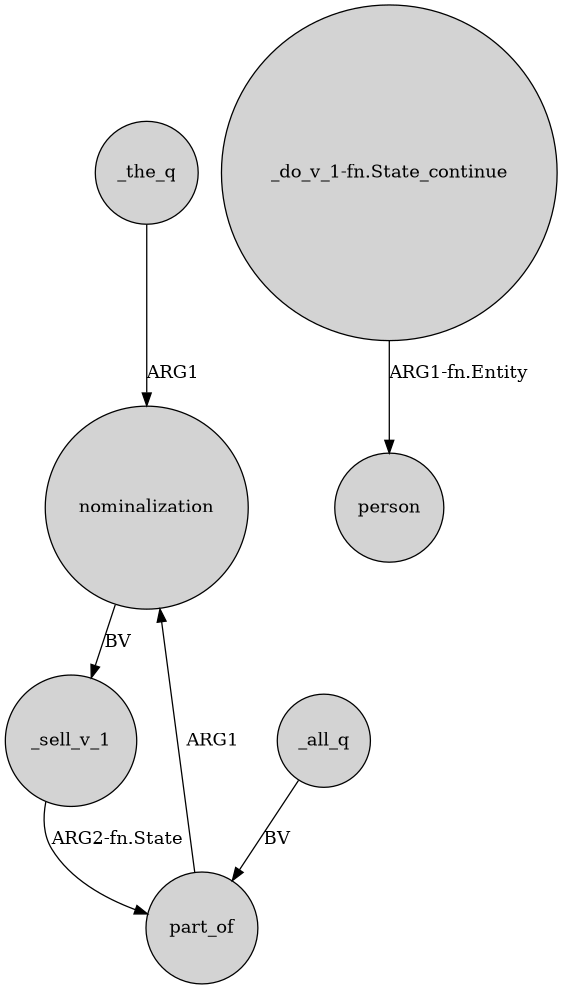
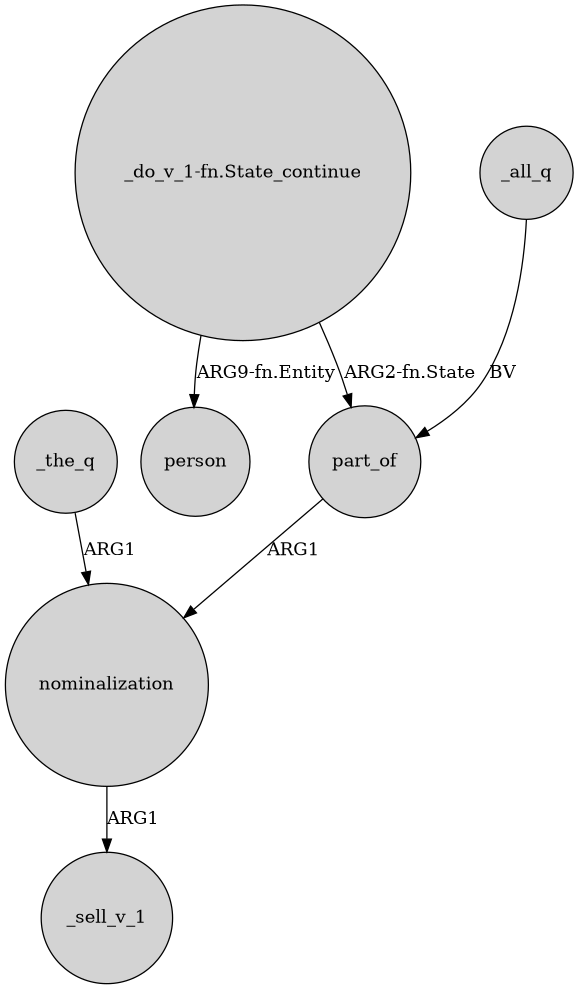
edge "_do_v_1-fn.State_continue" -> "person": label "ARG1-fn.Entity" -> "ARG9-fn.Entity"
edge "nominalization" -> "_sell_v_1": label "BV" -> "ARG1"
edge "_sell_v_1" -> "part_of": now "_do_v_1-fn.State_continue" -> "part_of"
